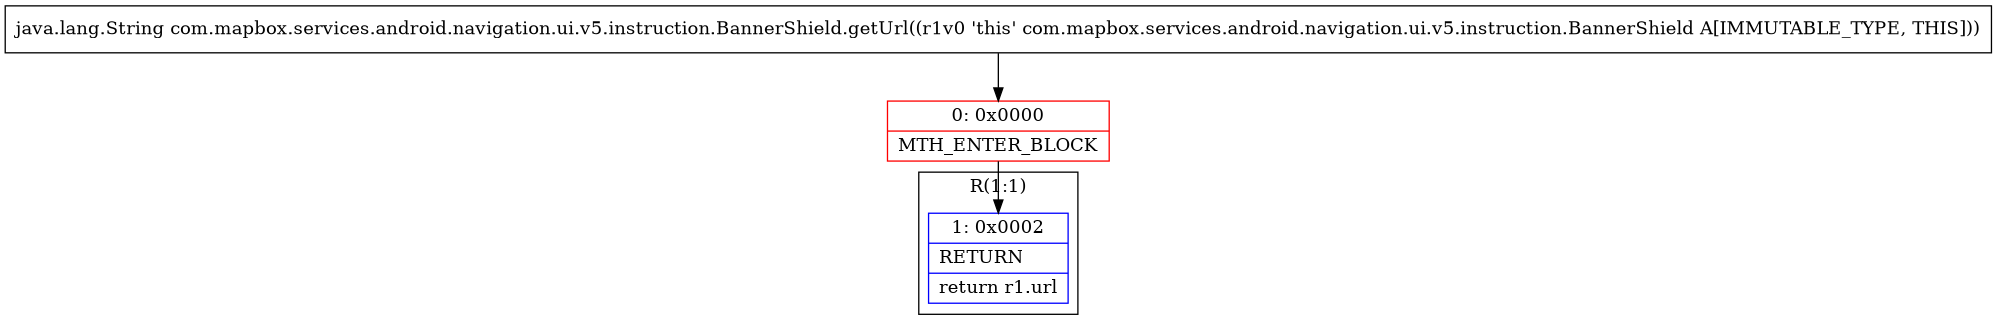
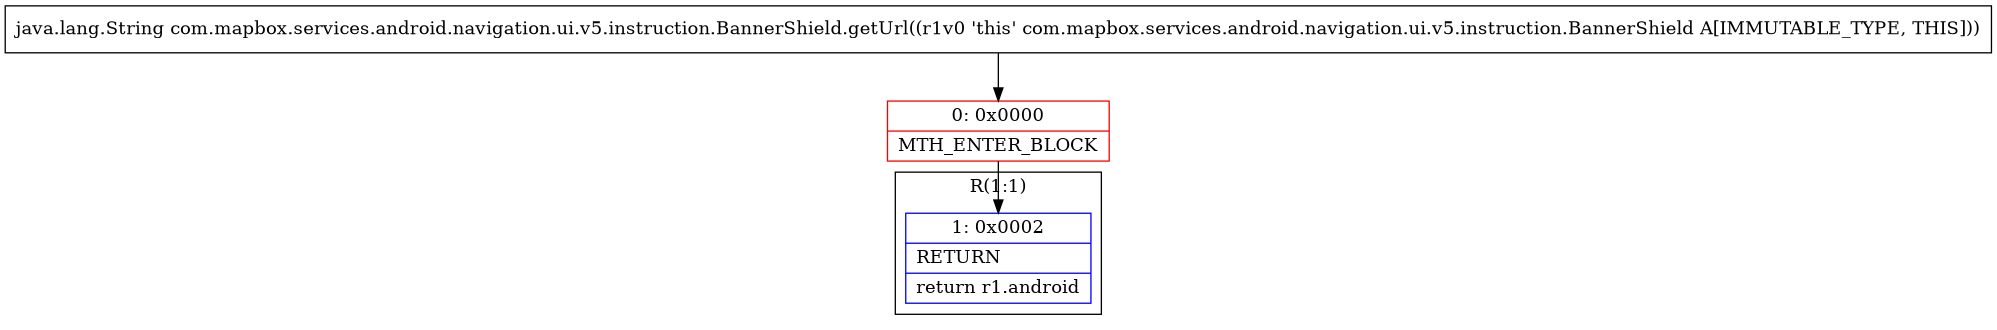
node "1: 0x0002": text "return r1.url" -> "return r1.android"
